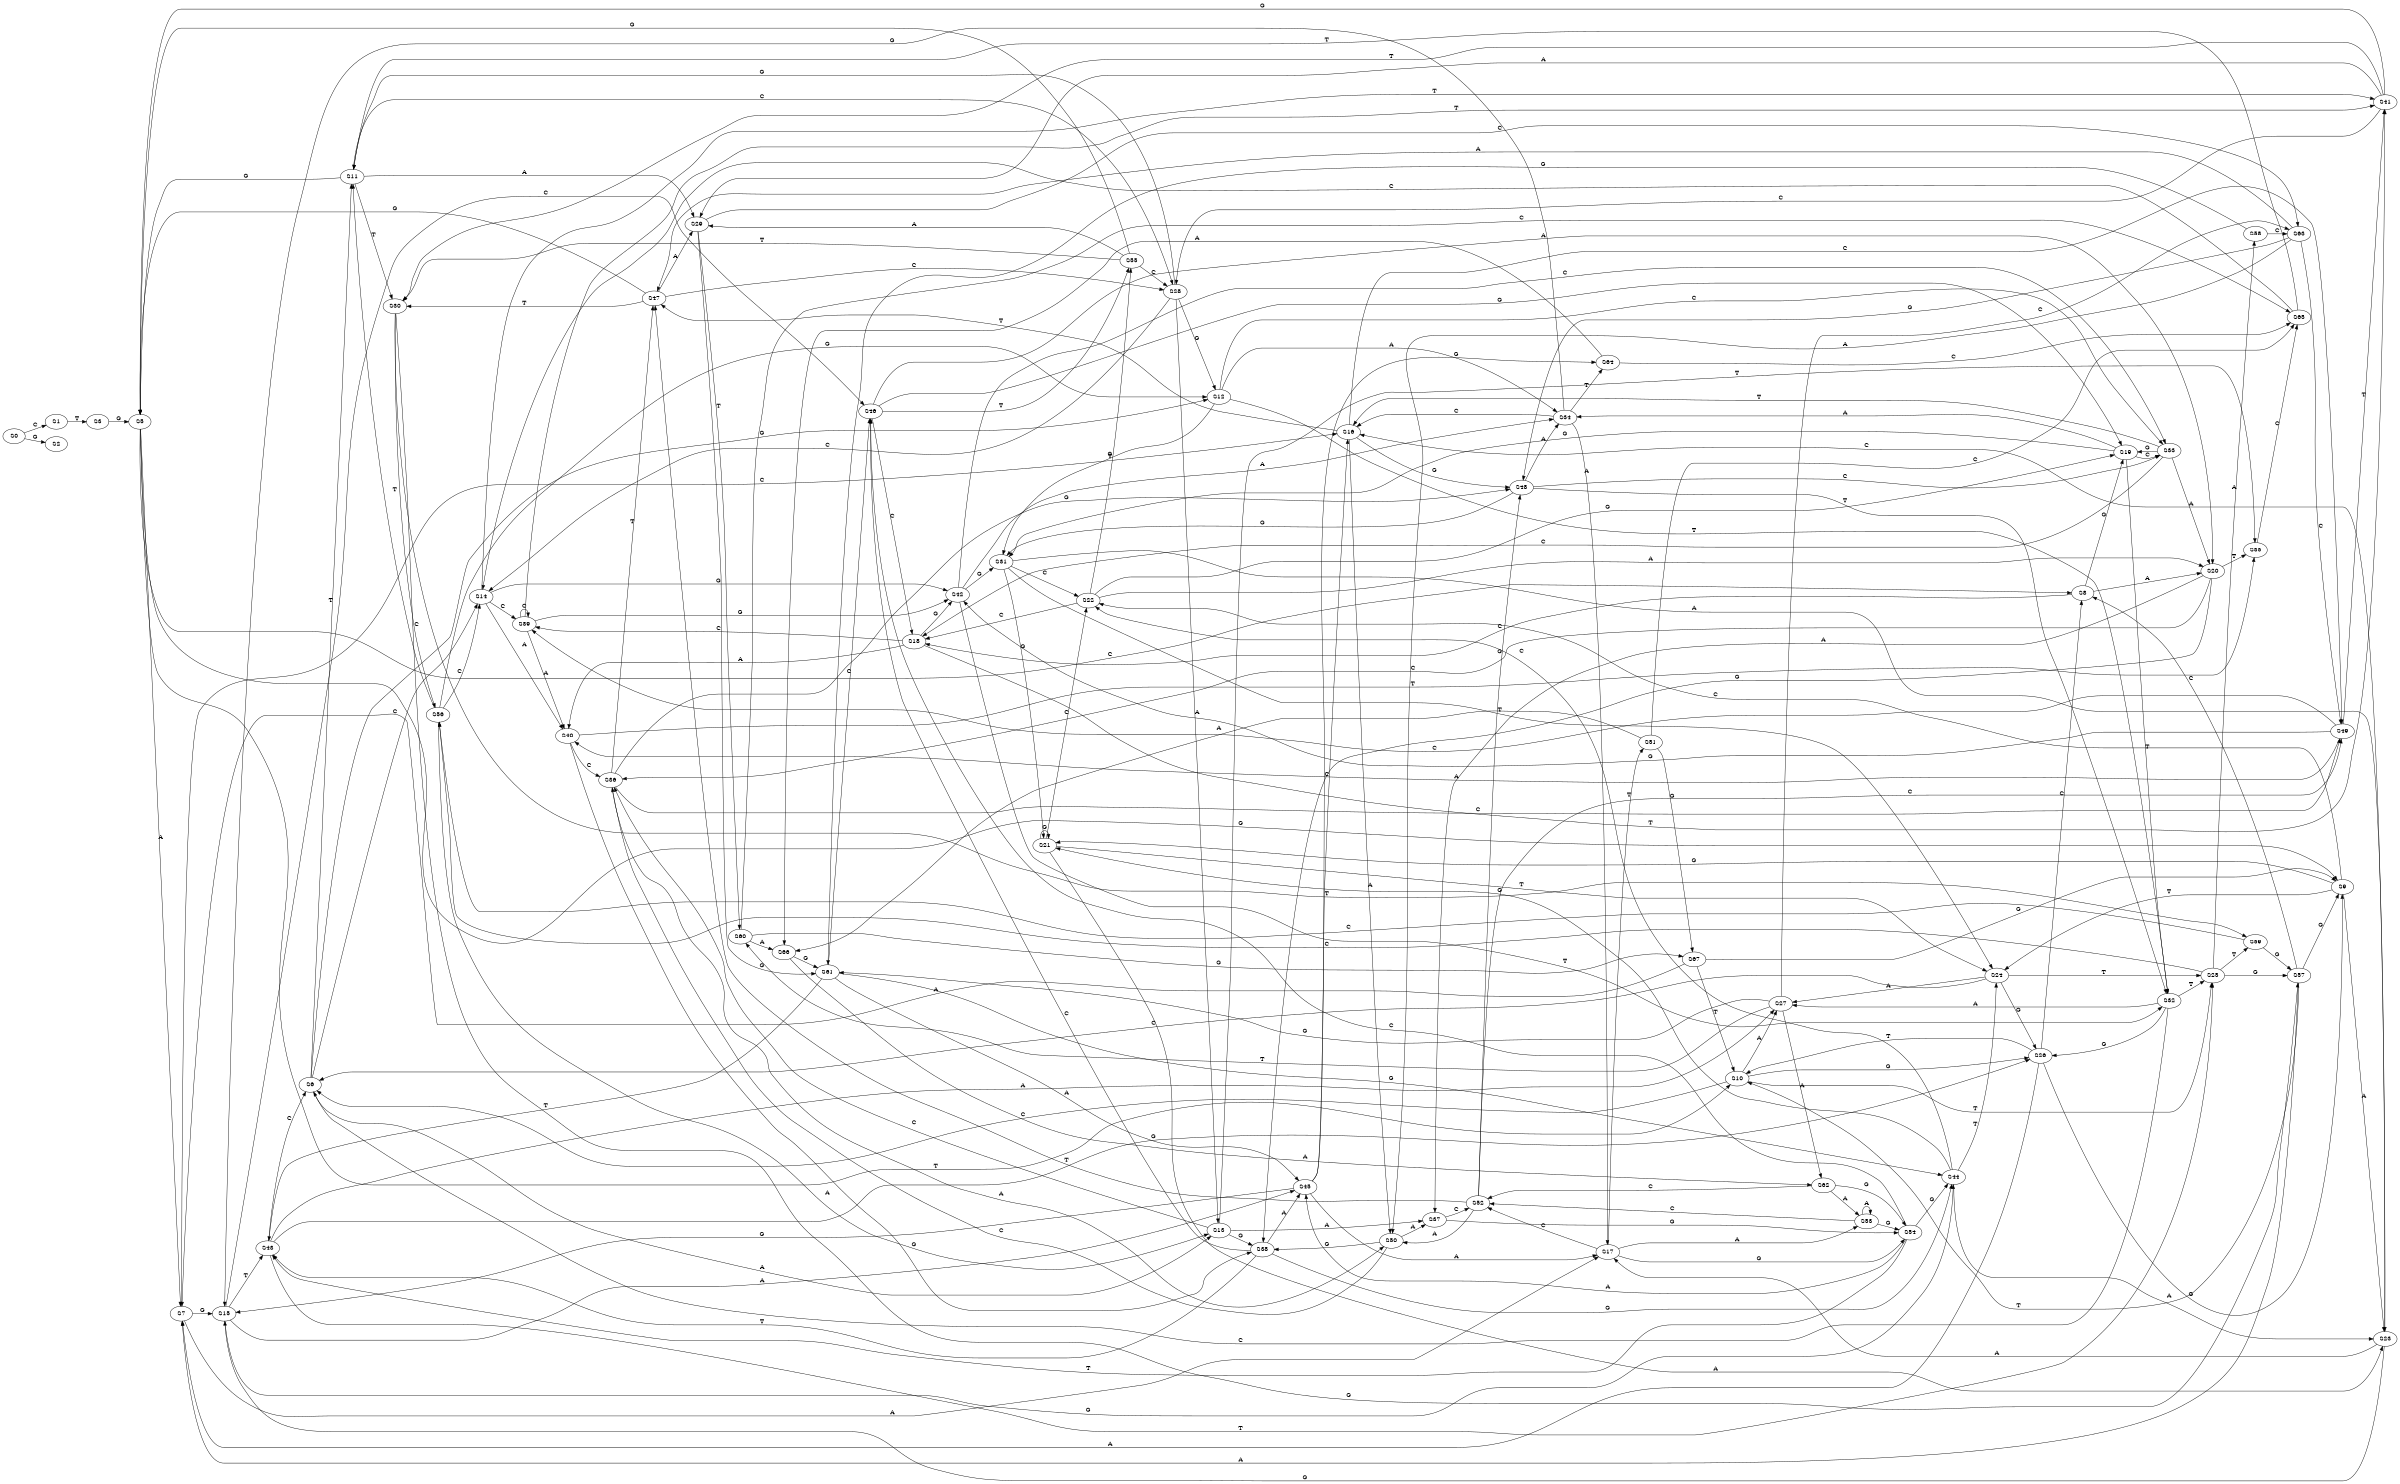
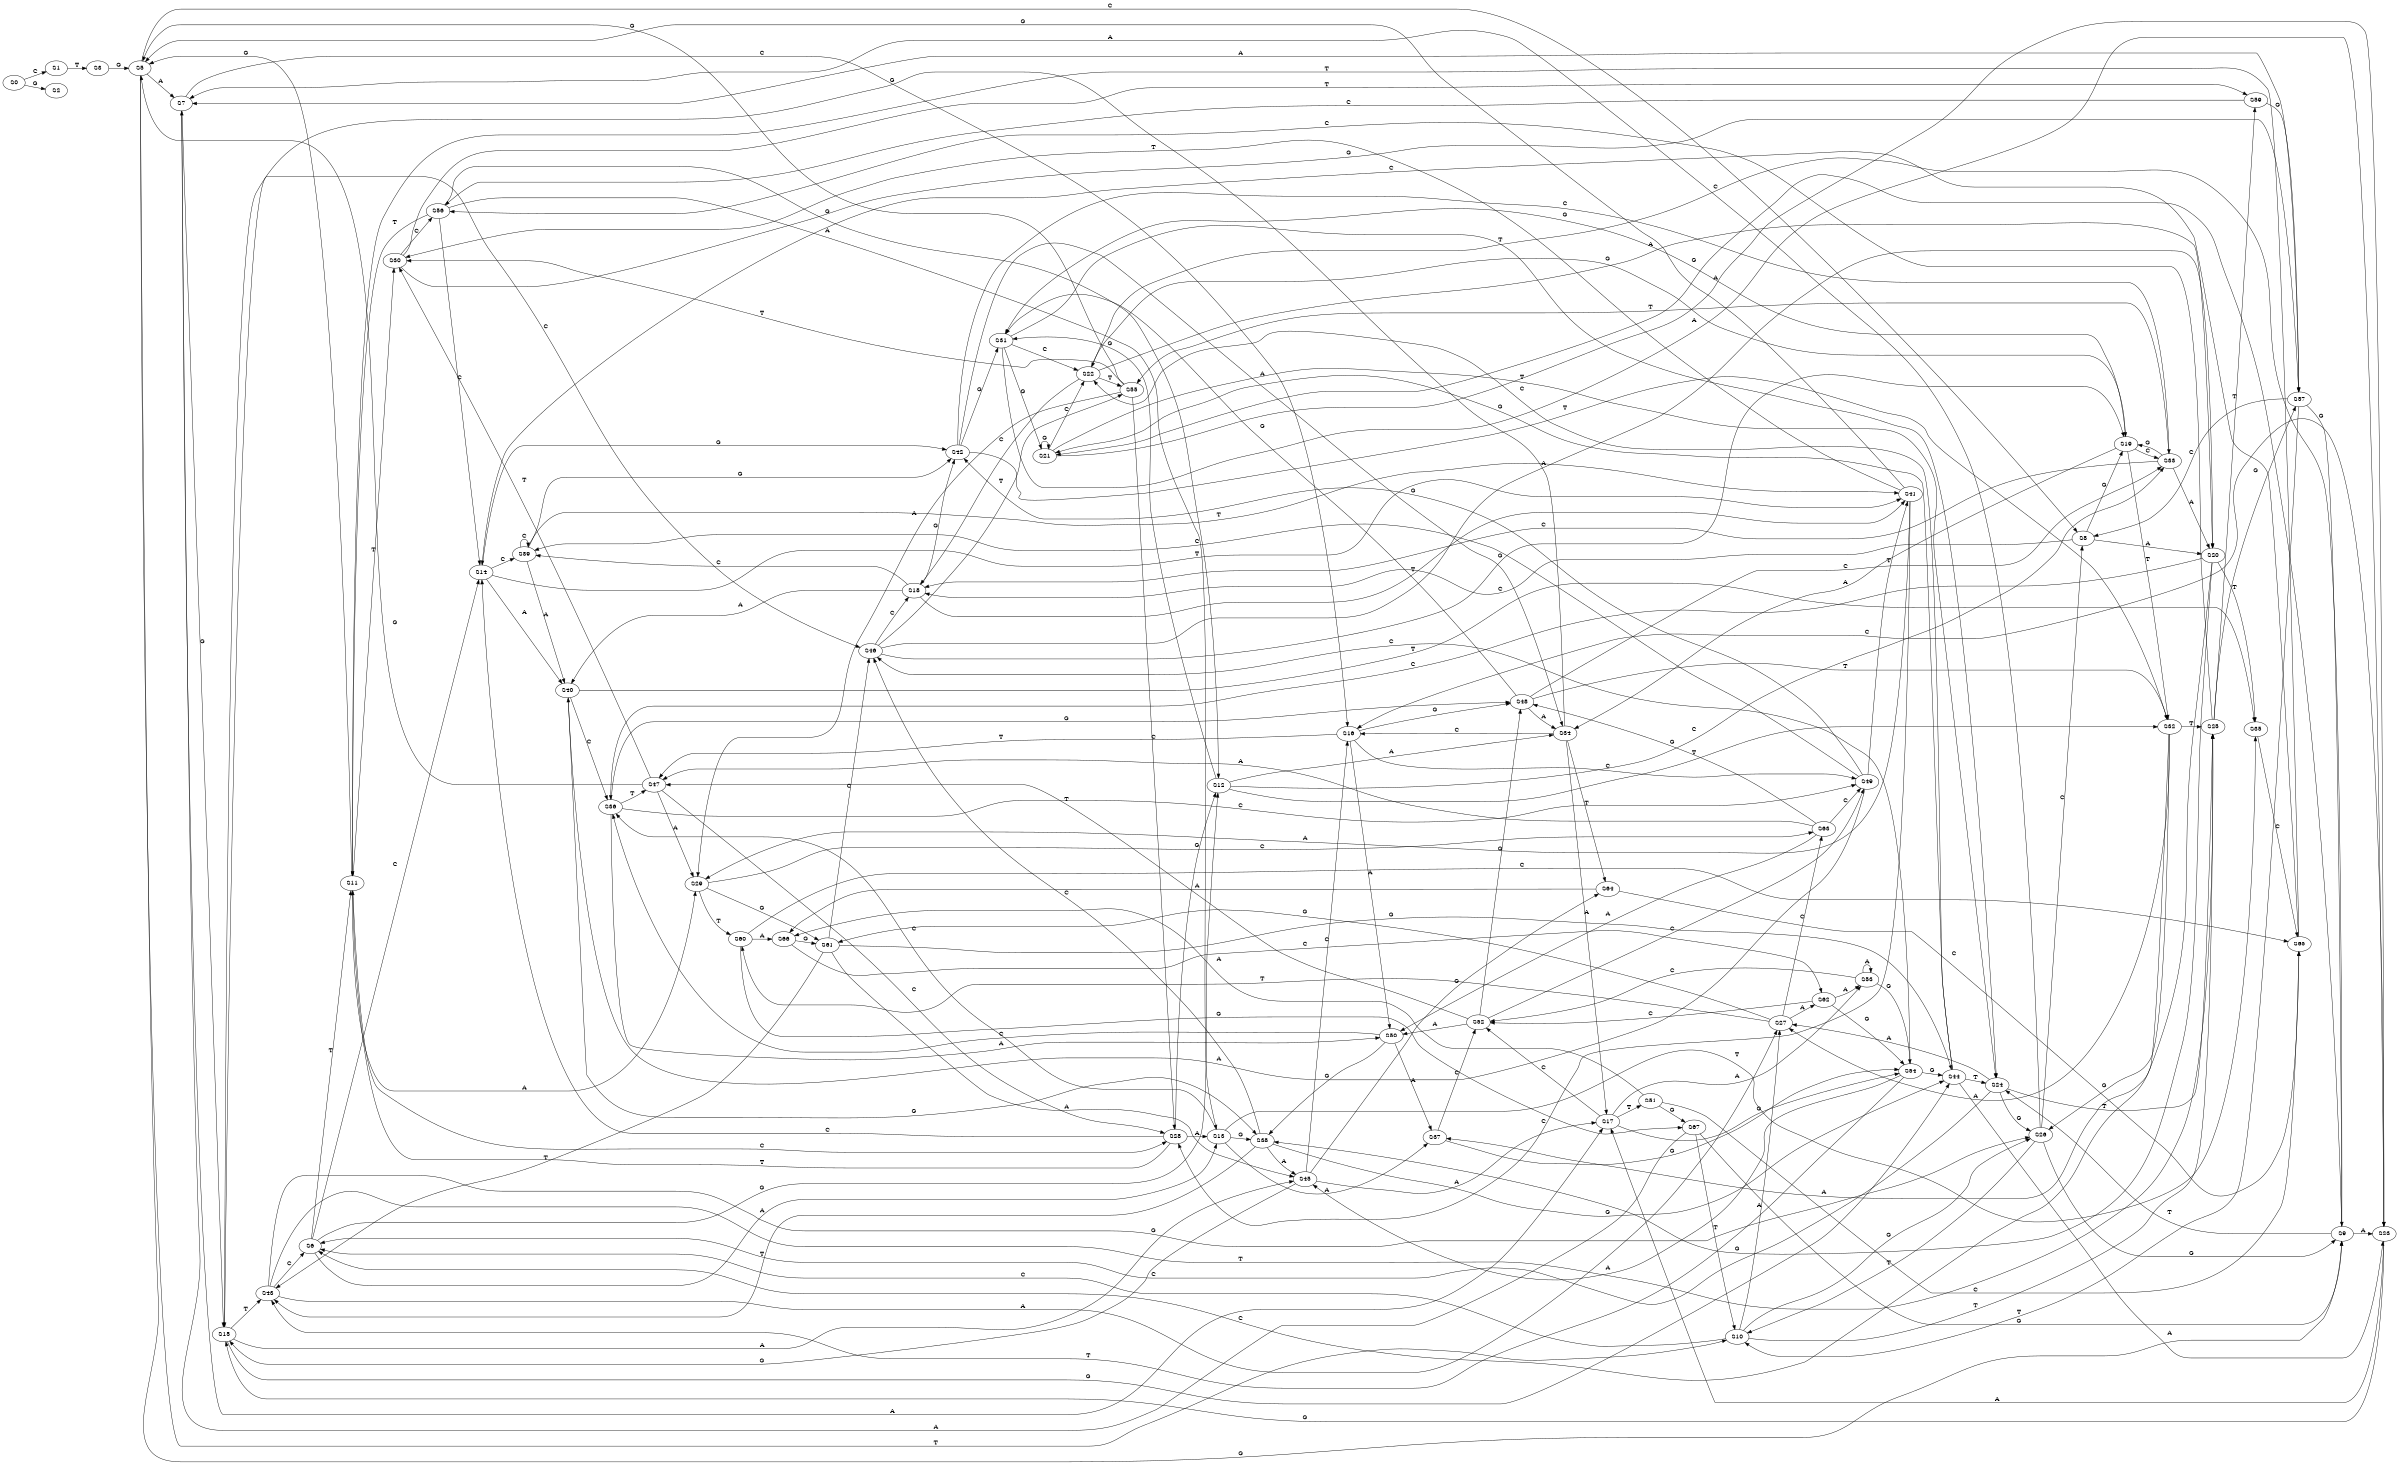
edge "S28" -> "S11": label "G" -> "T"
node "S58": removed
edge "S33" -> "S16": now "S33" -> "S55"
edge "S66" -> "S62": label "A" -> "C"
